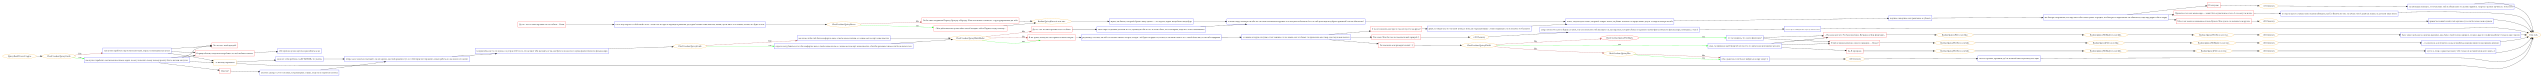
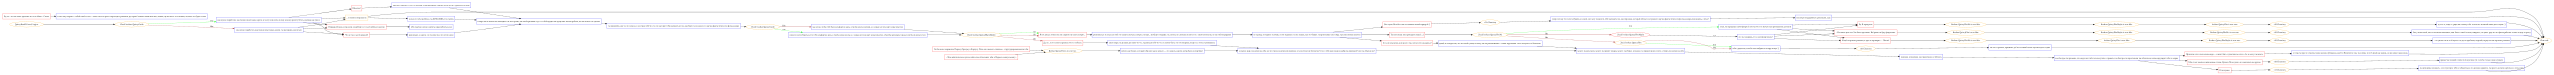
node "Check boolean QuincyParvos": removed
edge "это ты говоришь, что я могу флиртовать?" -> "Да. Я передумал.": added
node "ржунимагу, о кореш. это так грустно, что почти мило": added
edge "Check boolean QuincyFlirtMaybe" -> "это ты говоришь, что я могу флиртовать?": color green -> black
